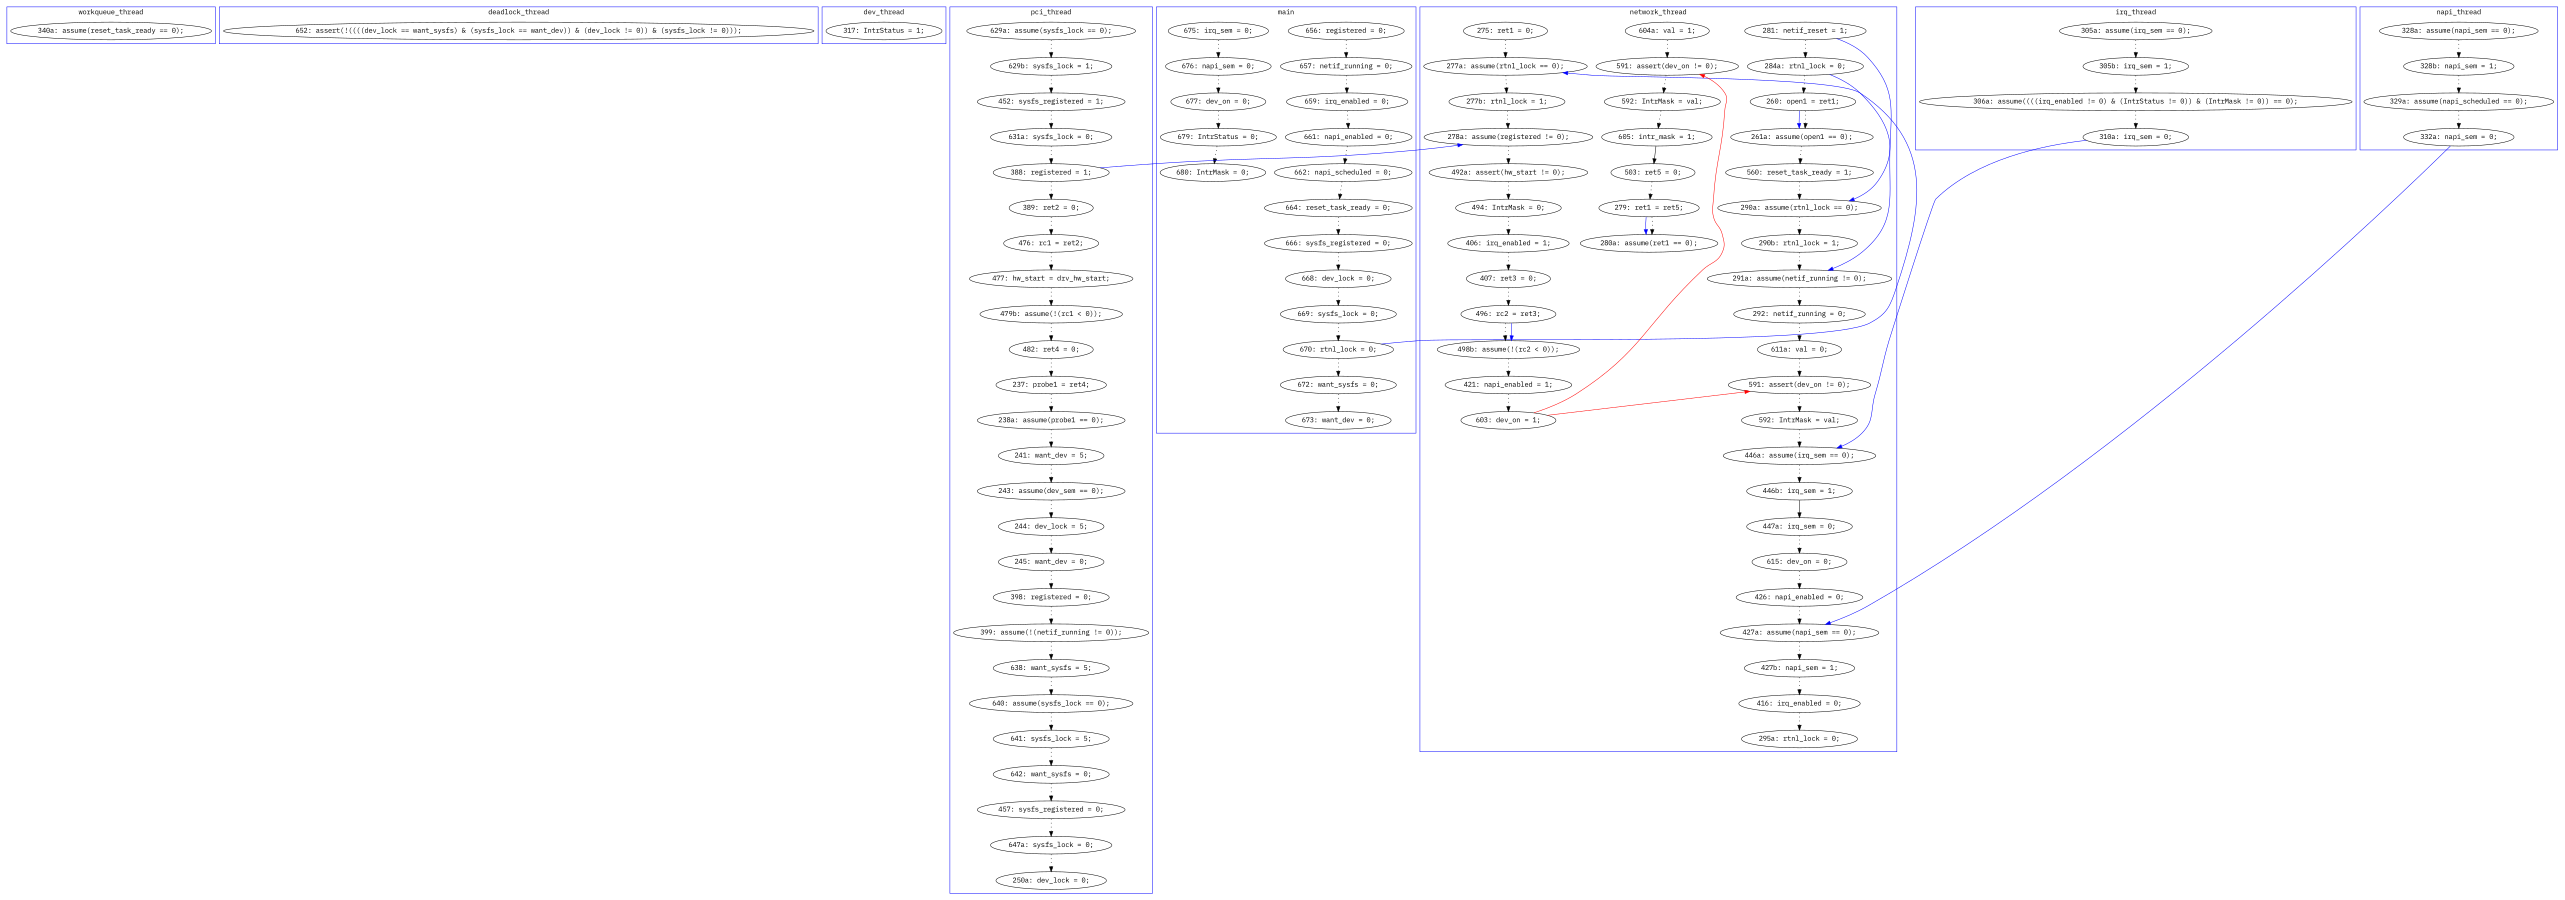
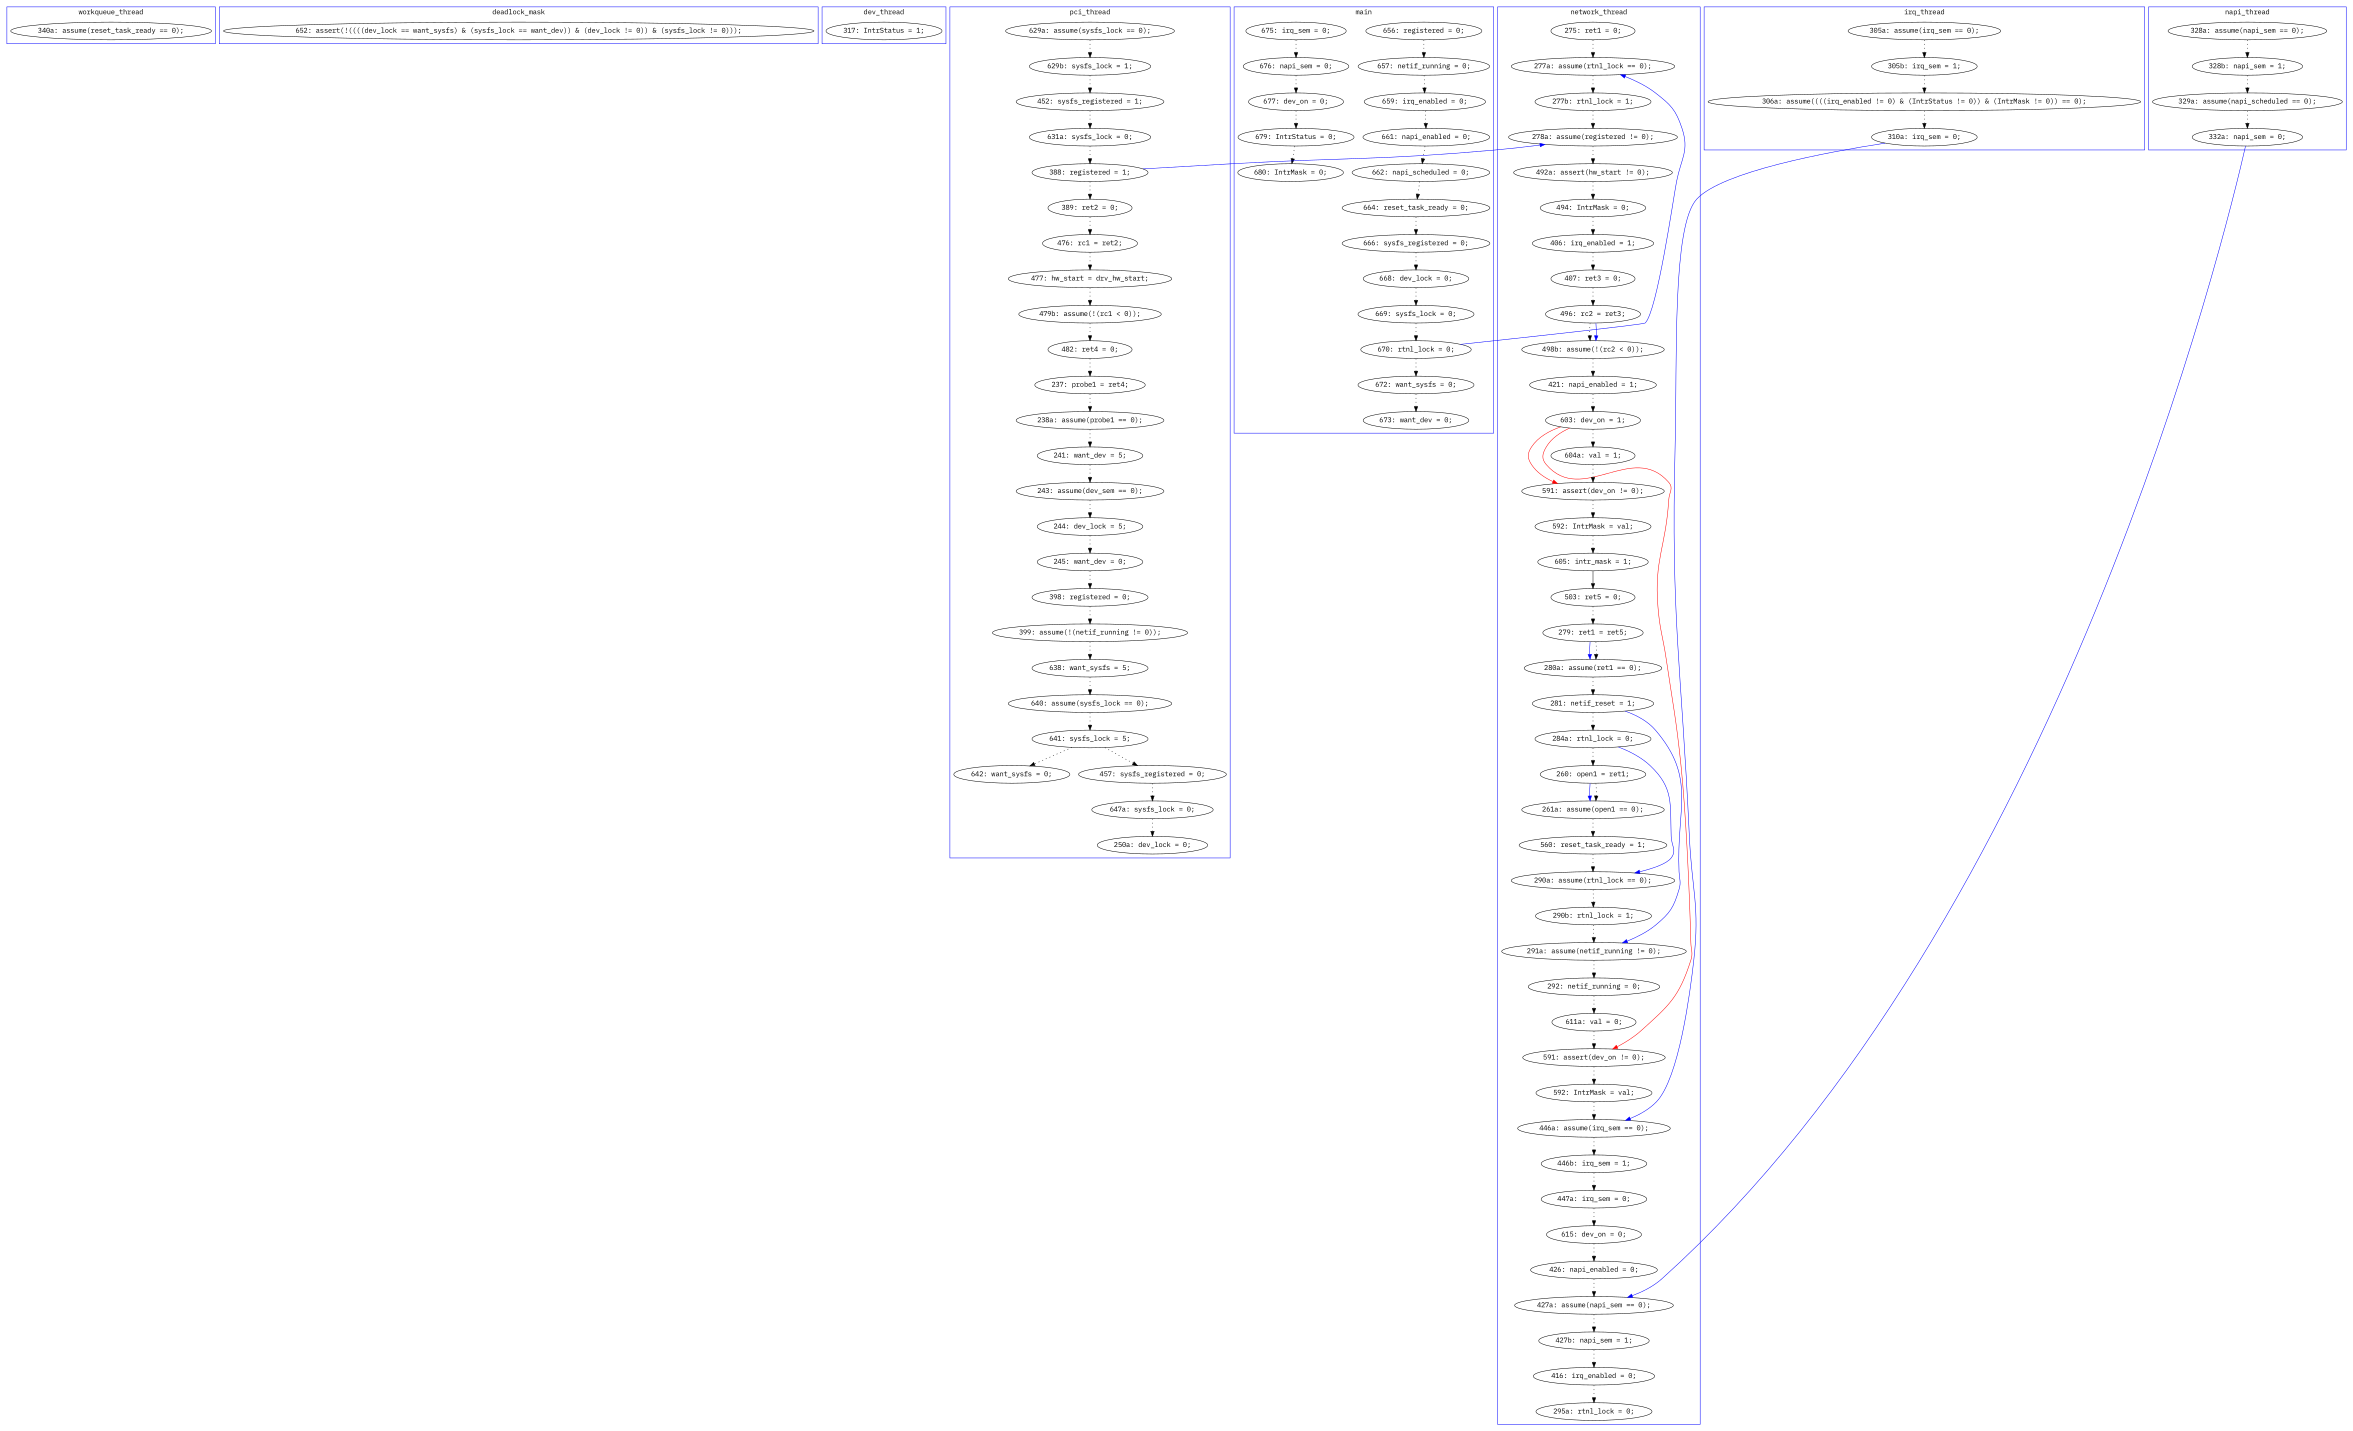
cluster "deadlock_thread": label "deadlock_thread" -> "deadlock_mask"
edge "603: dev_on = 1;" -> "604a: val = 1;": added
edge "446b: irq_sem = 1;" -> "447a: irq_sem = 0;": style solid -> dotted
edge "280a: assume(ret1 == 0);" -> "281: netif_reset = 1;": added
edge "642: want_sysfs = 0;" -> "457: sysfs_registered = 0;": now "641: sysfs_lock = 5;" -> "457: sysfs_registered = 0;"
